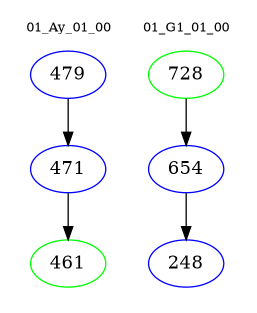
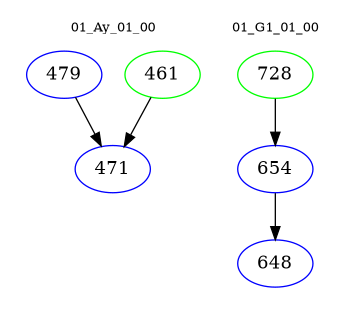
edge "471" -> "461": reversed
node "248": label "248" -> "648"
